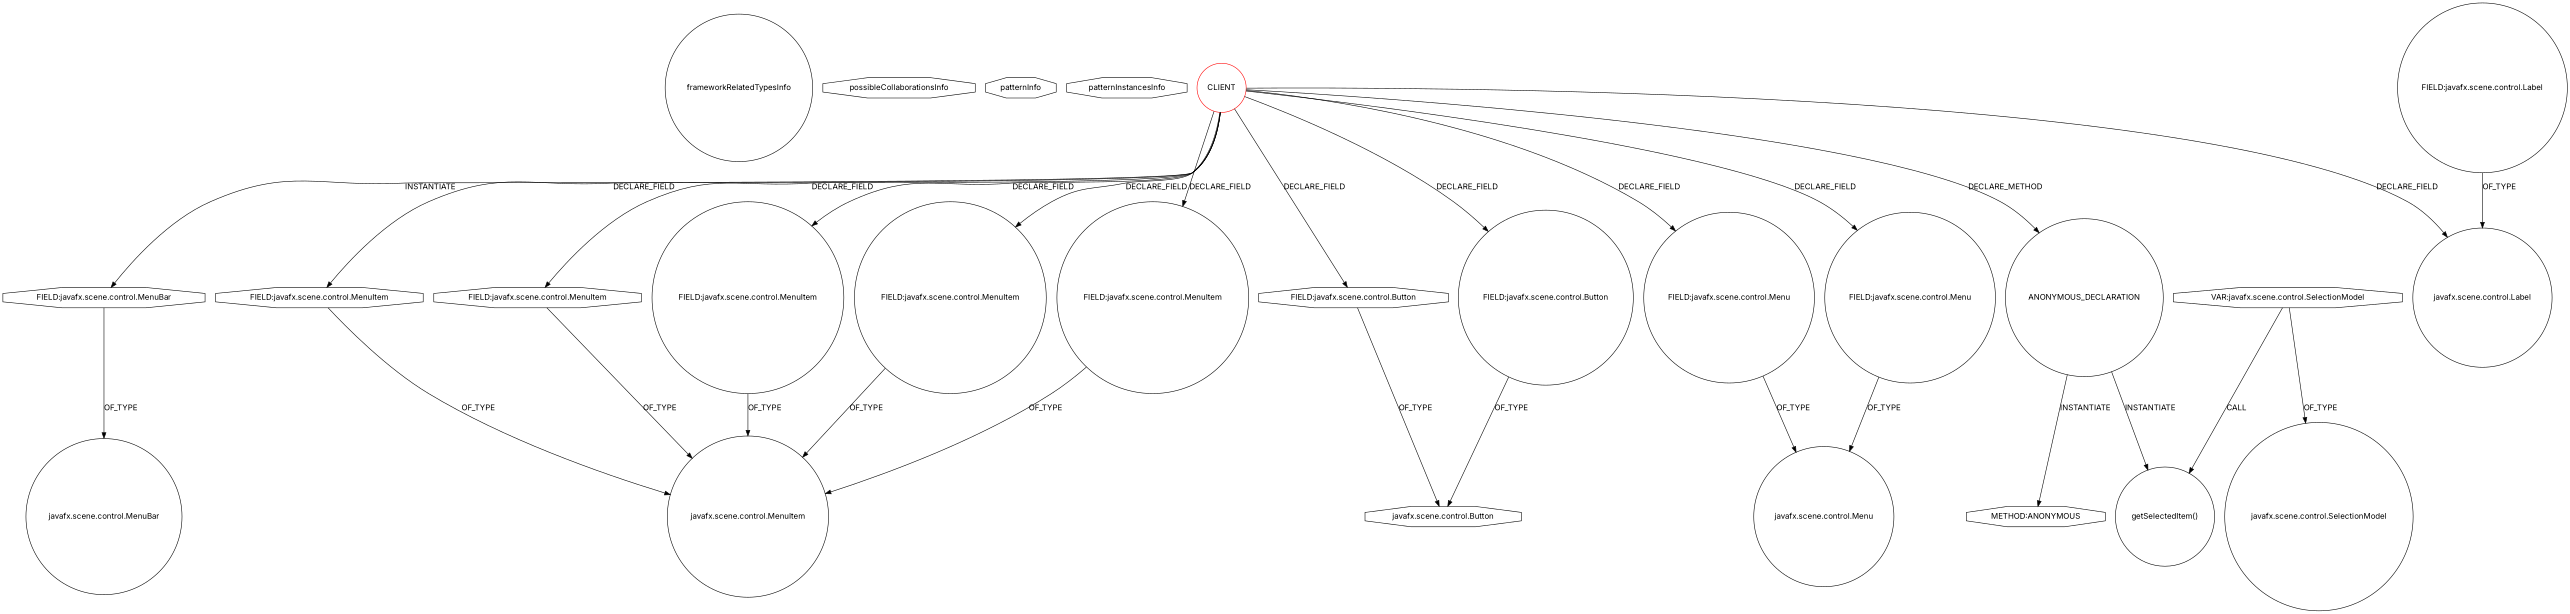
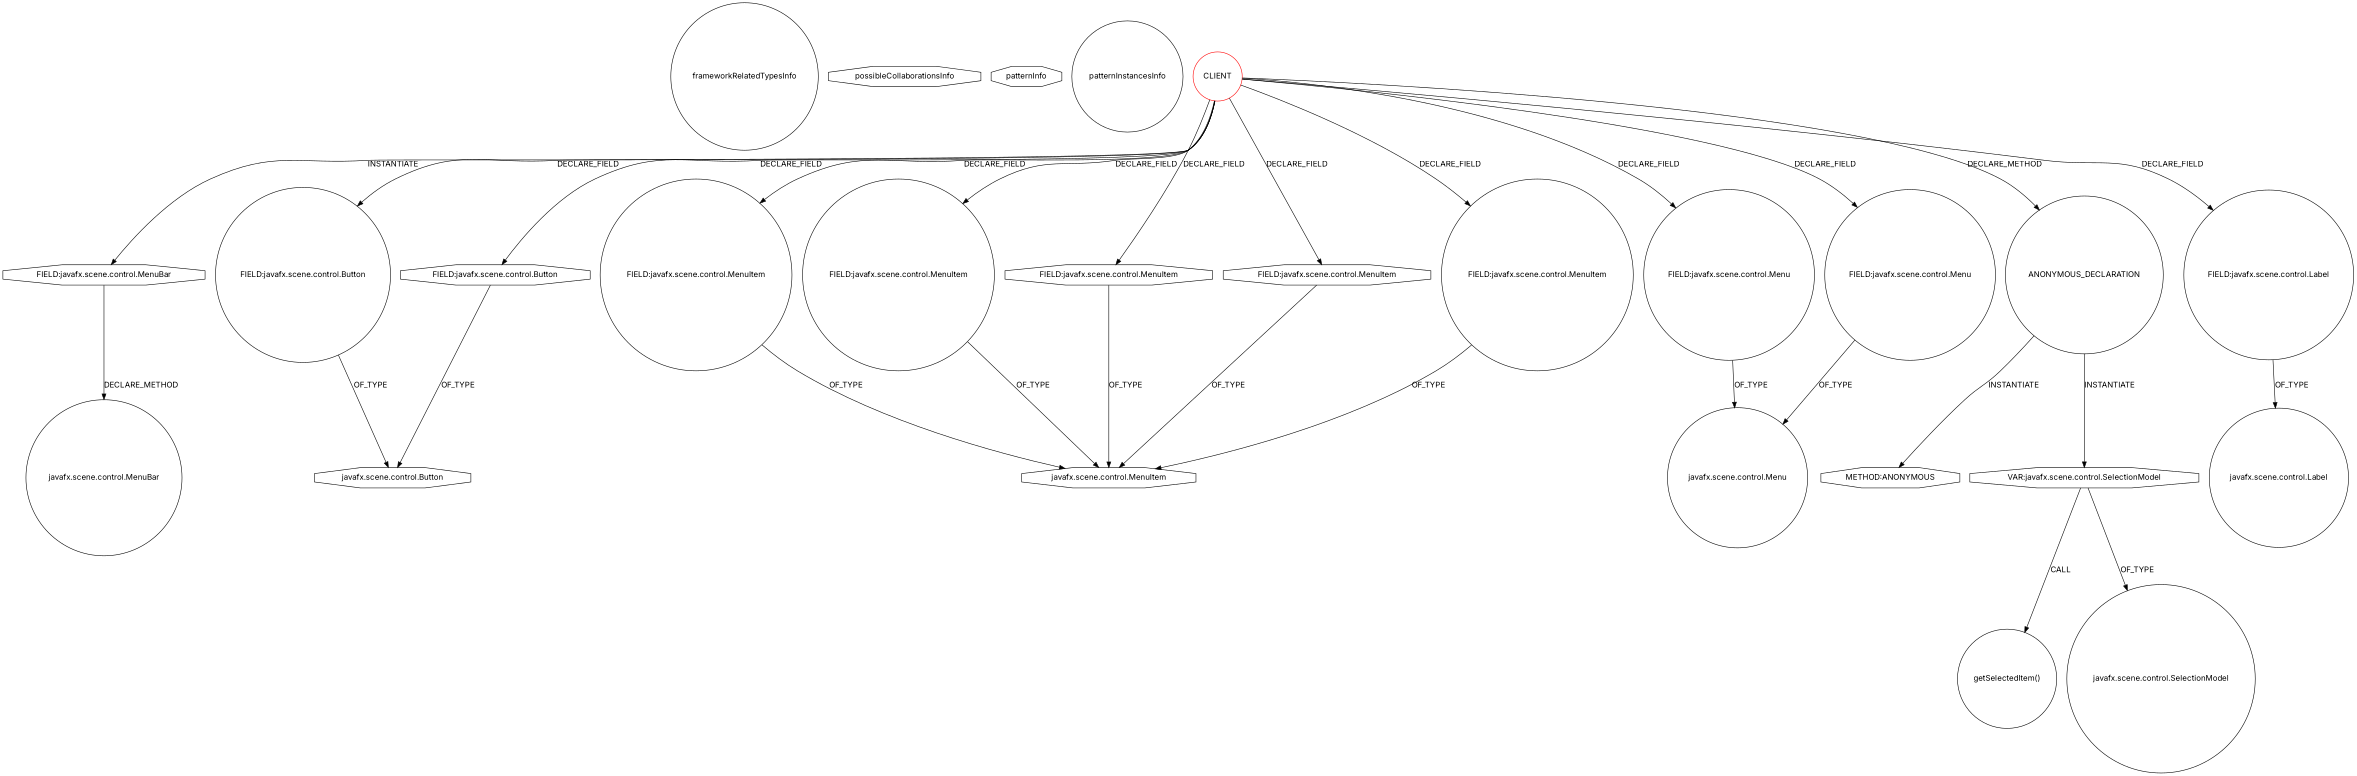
node "patternInstancesInfo": shape octagon -> circle
edge "CLIENT" -> "javafx.scene.control.Label": now "CLIENT" -> "FIELD:javafx.scene.control.Label"
edge "FIELD:javafx.scene.control.MenuBar" -> "javafx.scene.control.MenuBar": label "OF_TYPE" -> "DECLARE_METHOD"
edge "ANONYMOUS_DECLARATION" -> "getSelectedItem()": now "ANONYMOUS_DECLARATION" -> "VAR:javafx.scene.control.SelectionModel"
node "javafx.scene.control.MenuItem": shape circle -> octagon
